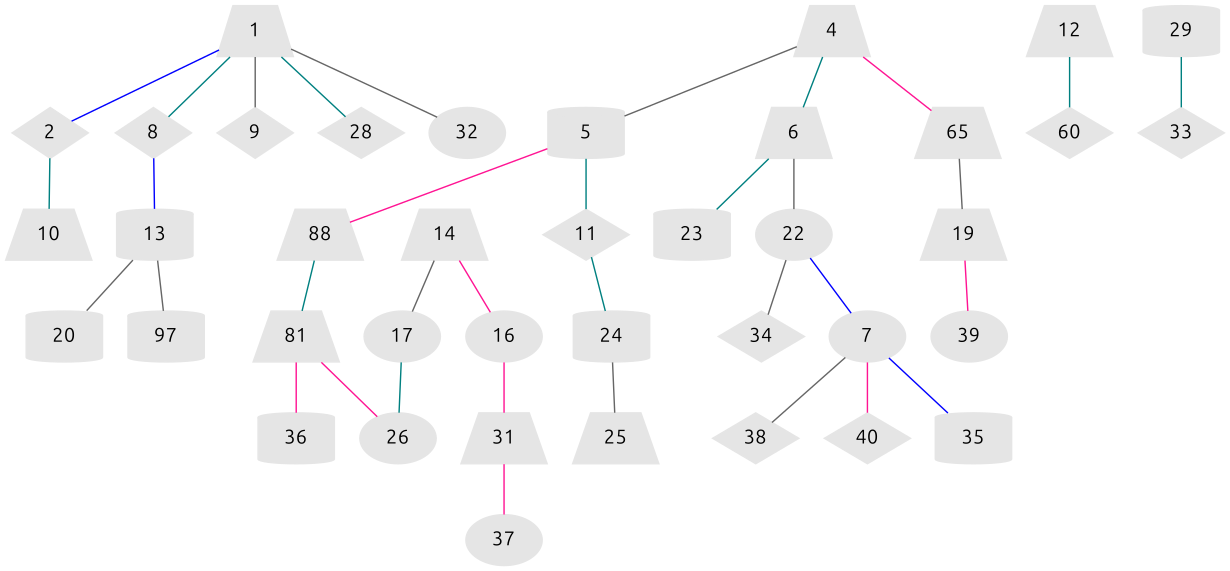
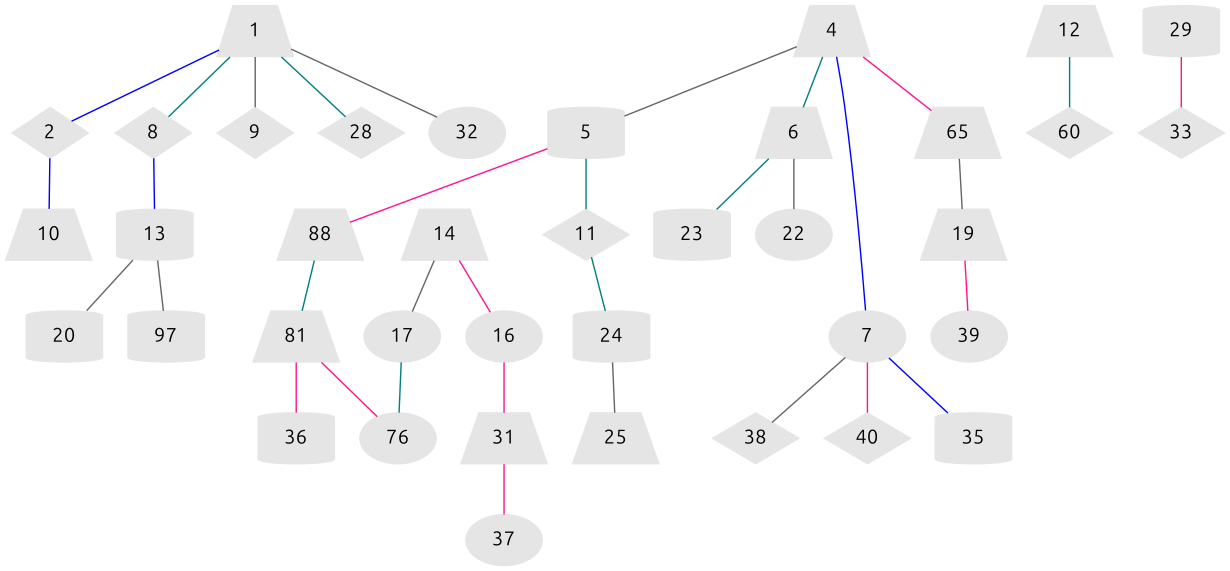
edge "29" -- "33": color teal -> deeppink
edge "2" -- "10": color teal -> blue
edge "22" -- "7": now "4" -- "7"
node "34": removed
node "26": label "26" -> "76"
